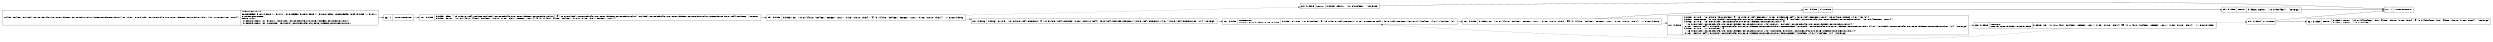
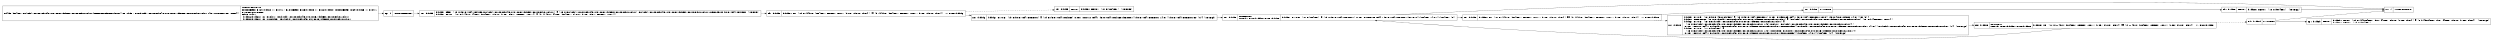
edge "20: 0x0005" -> "17: ?": now "22: 0x000a" -> "17: ?"
node "25: 0x001e": text "LOOP_END" -> "CONST_END"
edge "25: 0x001e" -> "22: 0x000a": style dashed -> solid
